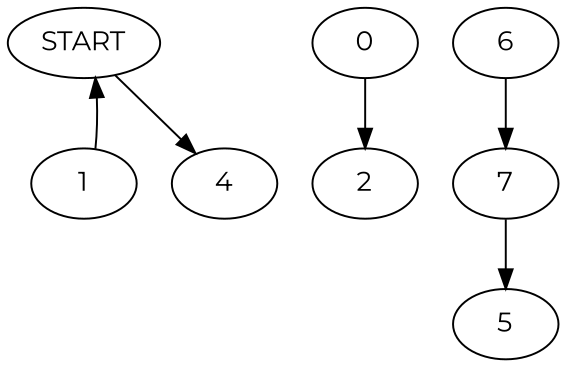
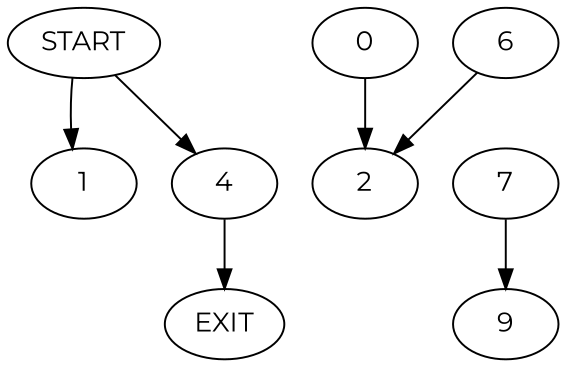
edge "6" -> "7": now "6" -> "2"
edge "1" -> "START": reversed
node "EXIT": added
node "5": label "5" -> "9"
